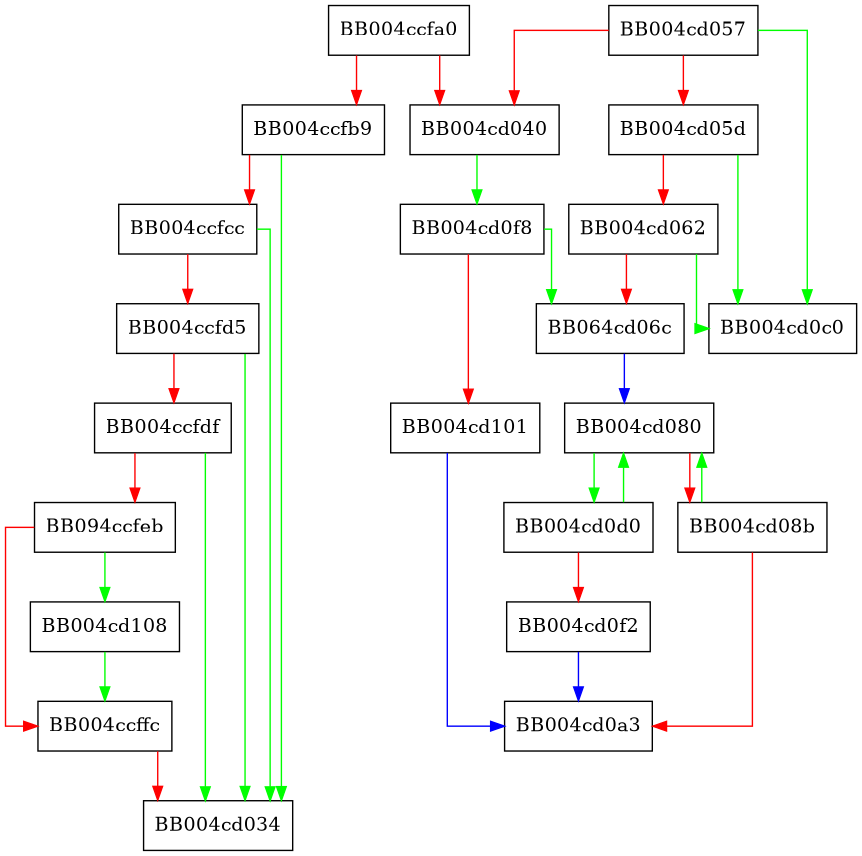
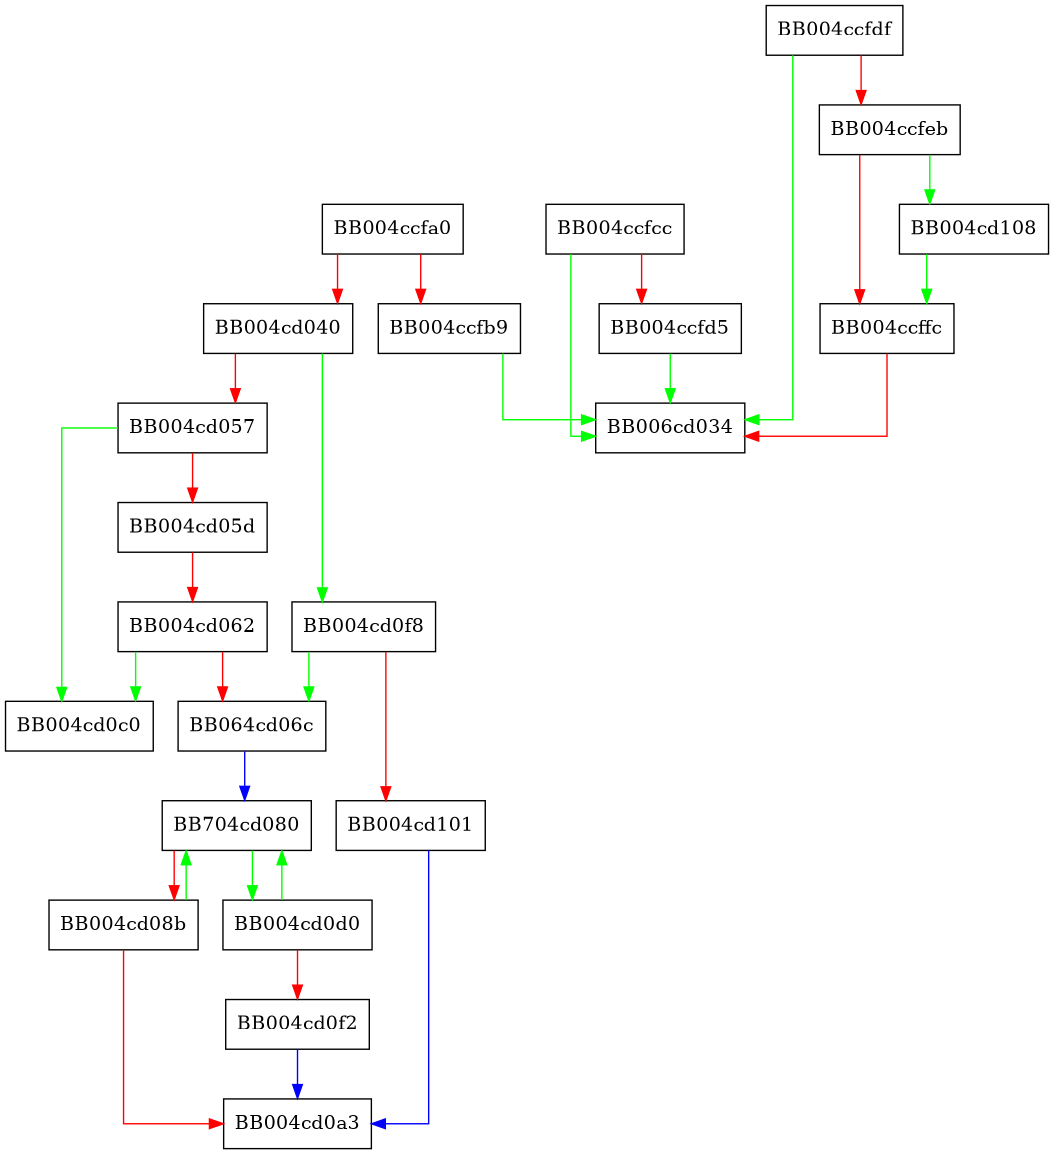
edge "BB004cd057" -> "BB004cd040": reversed
edge "BB004ccfb9" -> "BB004ccfcc": removed
edge "BB004cd05d" -> "BB004cd0c0": removed
edge "BB004ccfd5" -> "BB004ccfdf": removed
node "BB004cd080": label "BB004cd080" -> "BB704cd080"
node "BB094ccfeb": label "BB094ccfeb" -> "BB004ccfeb"
node "BB004cd034": label "BB004cd034" -> "BB006cd034"
